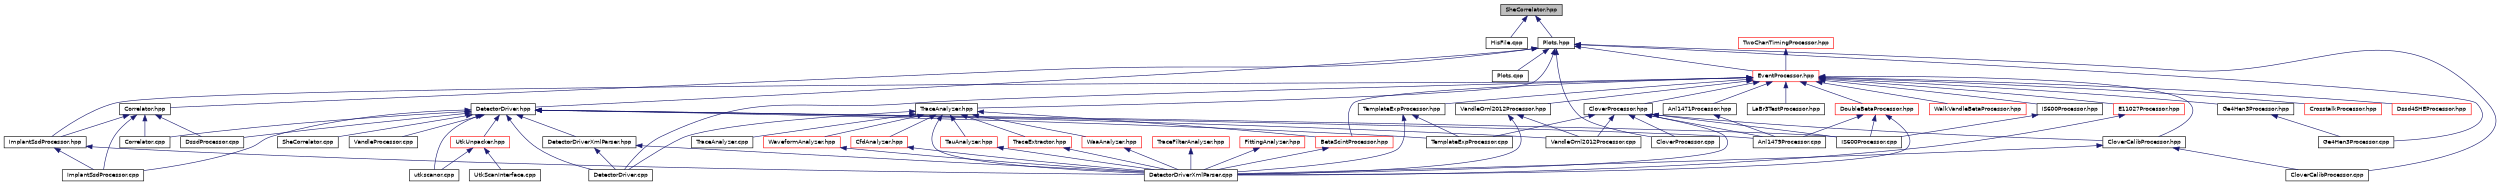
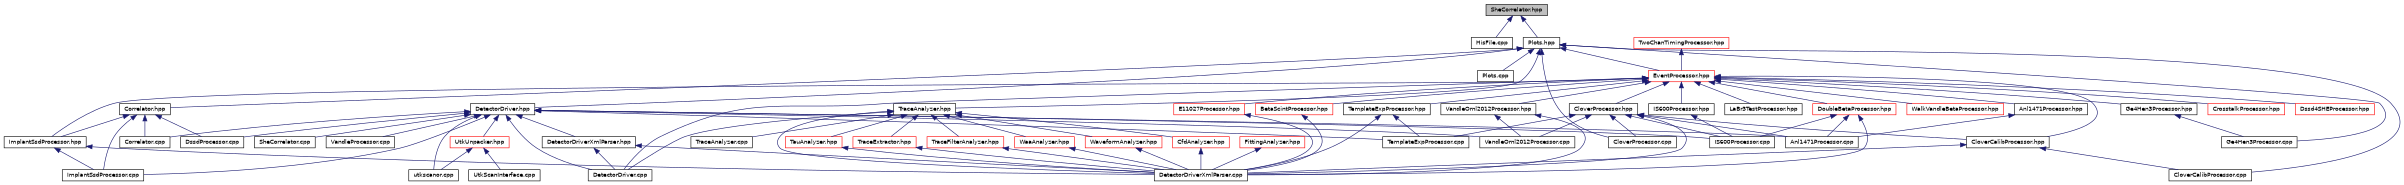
edge "BetaScintProcessor.hpp" -> "TraceAnalyzer.hpp": now "TraceFilterAnalyzer.hpp" -> "TraceAnalyzer.hpp"
node "Anl1479Processor.cpp": label "Anl1479Processor.cpp" -> "Anl1471Processor.cpp"
